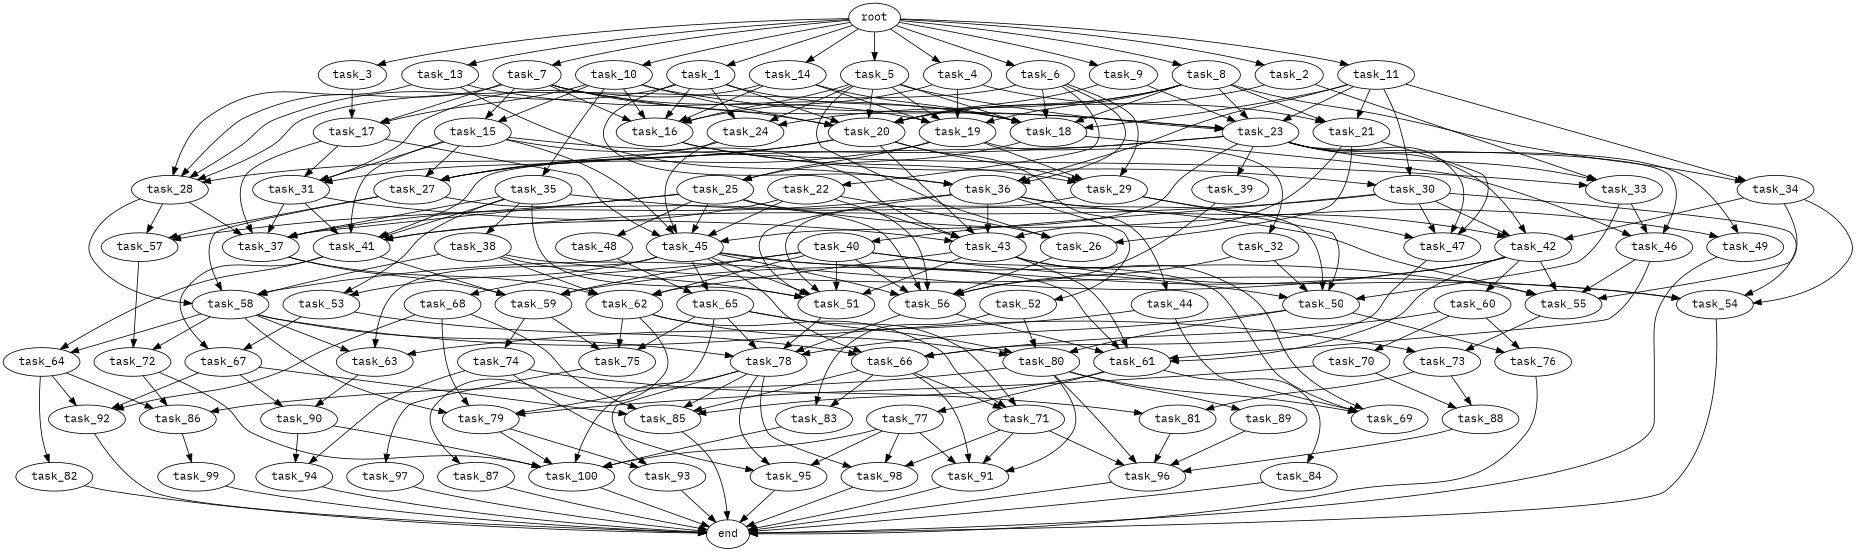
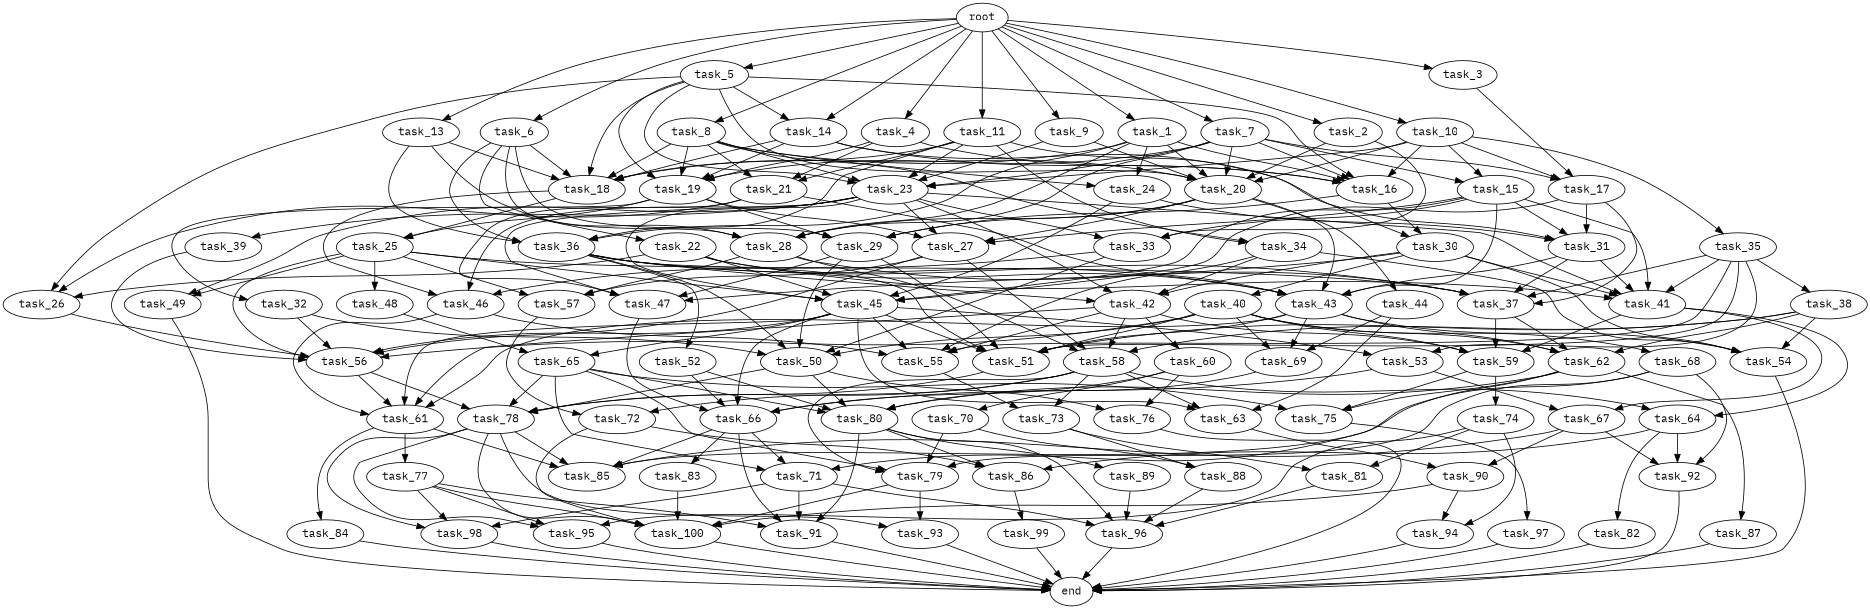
edge "task_5" -> "task_24": now "task_5" -> "task_14"
edge "task_52" -> "task_83": now "task_52" -> "task_66"
edge "task_80" -> "task_69": reversed
edge "task_85" -> "end": removed
